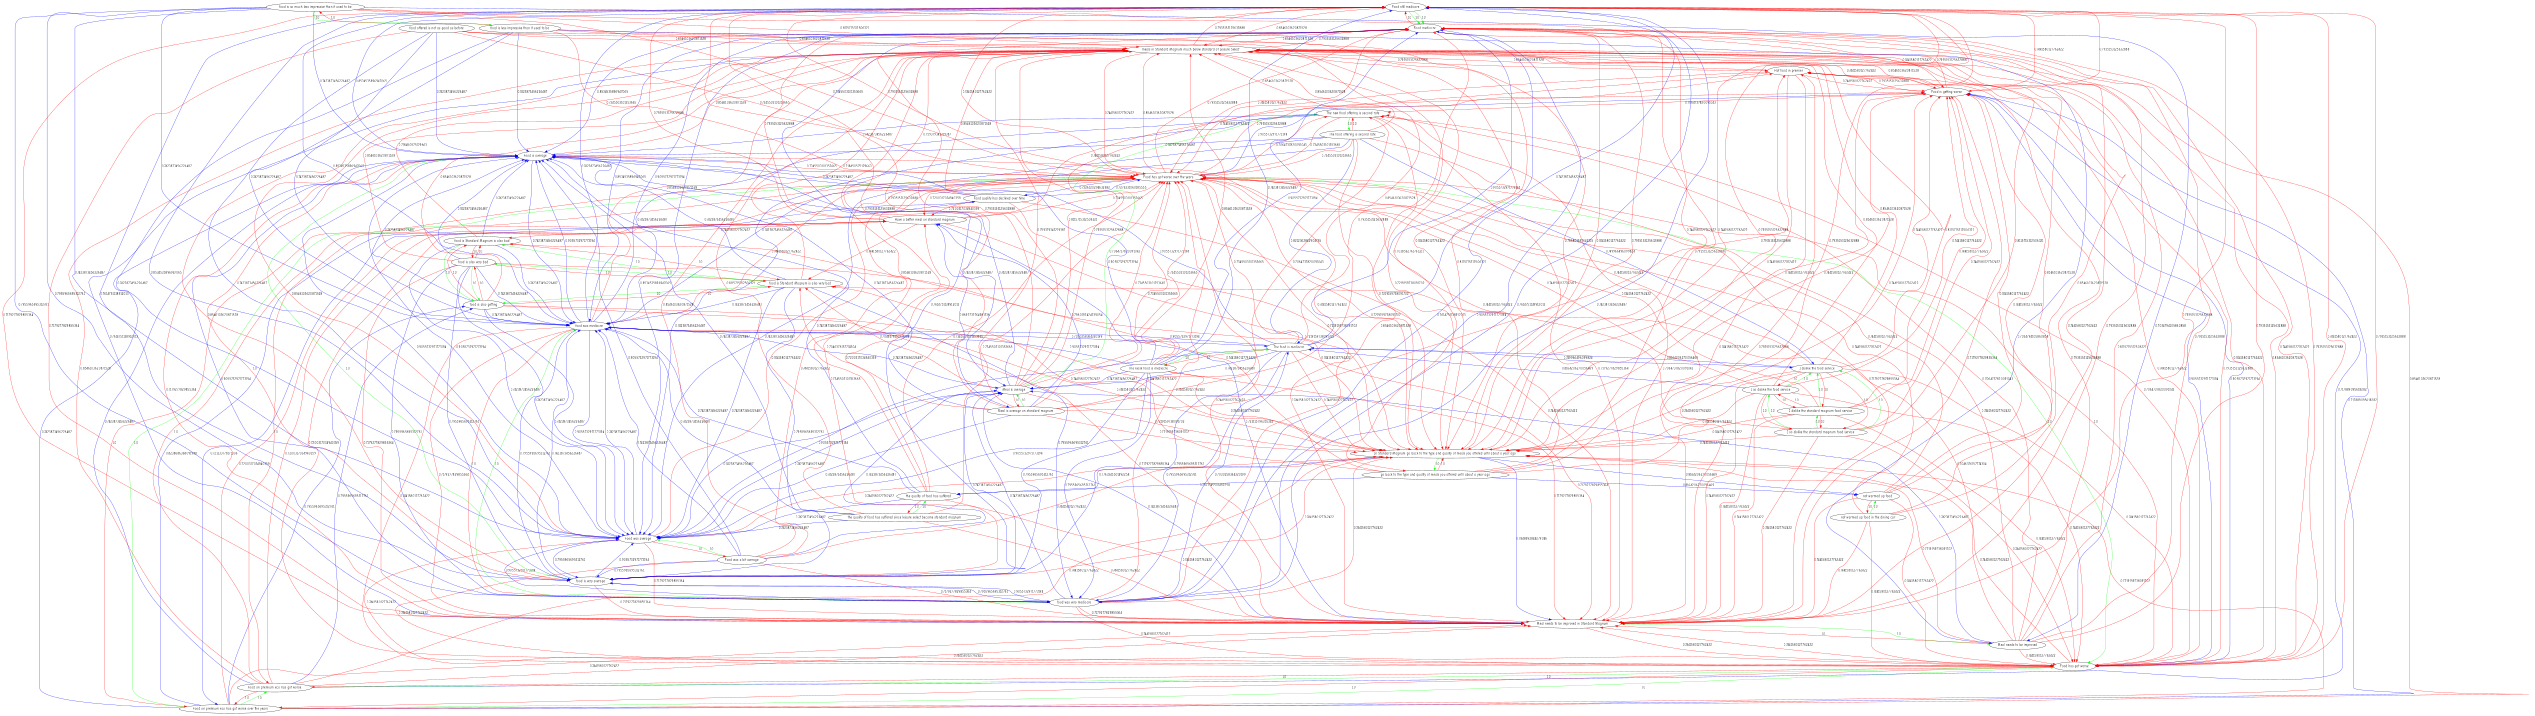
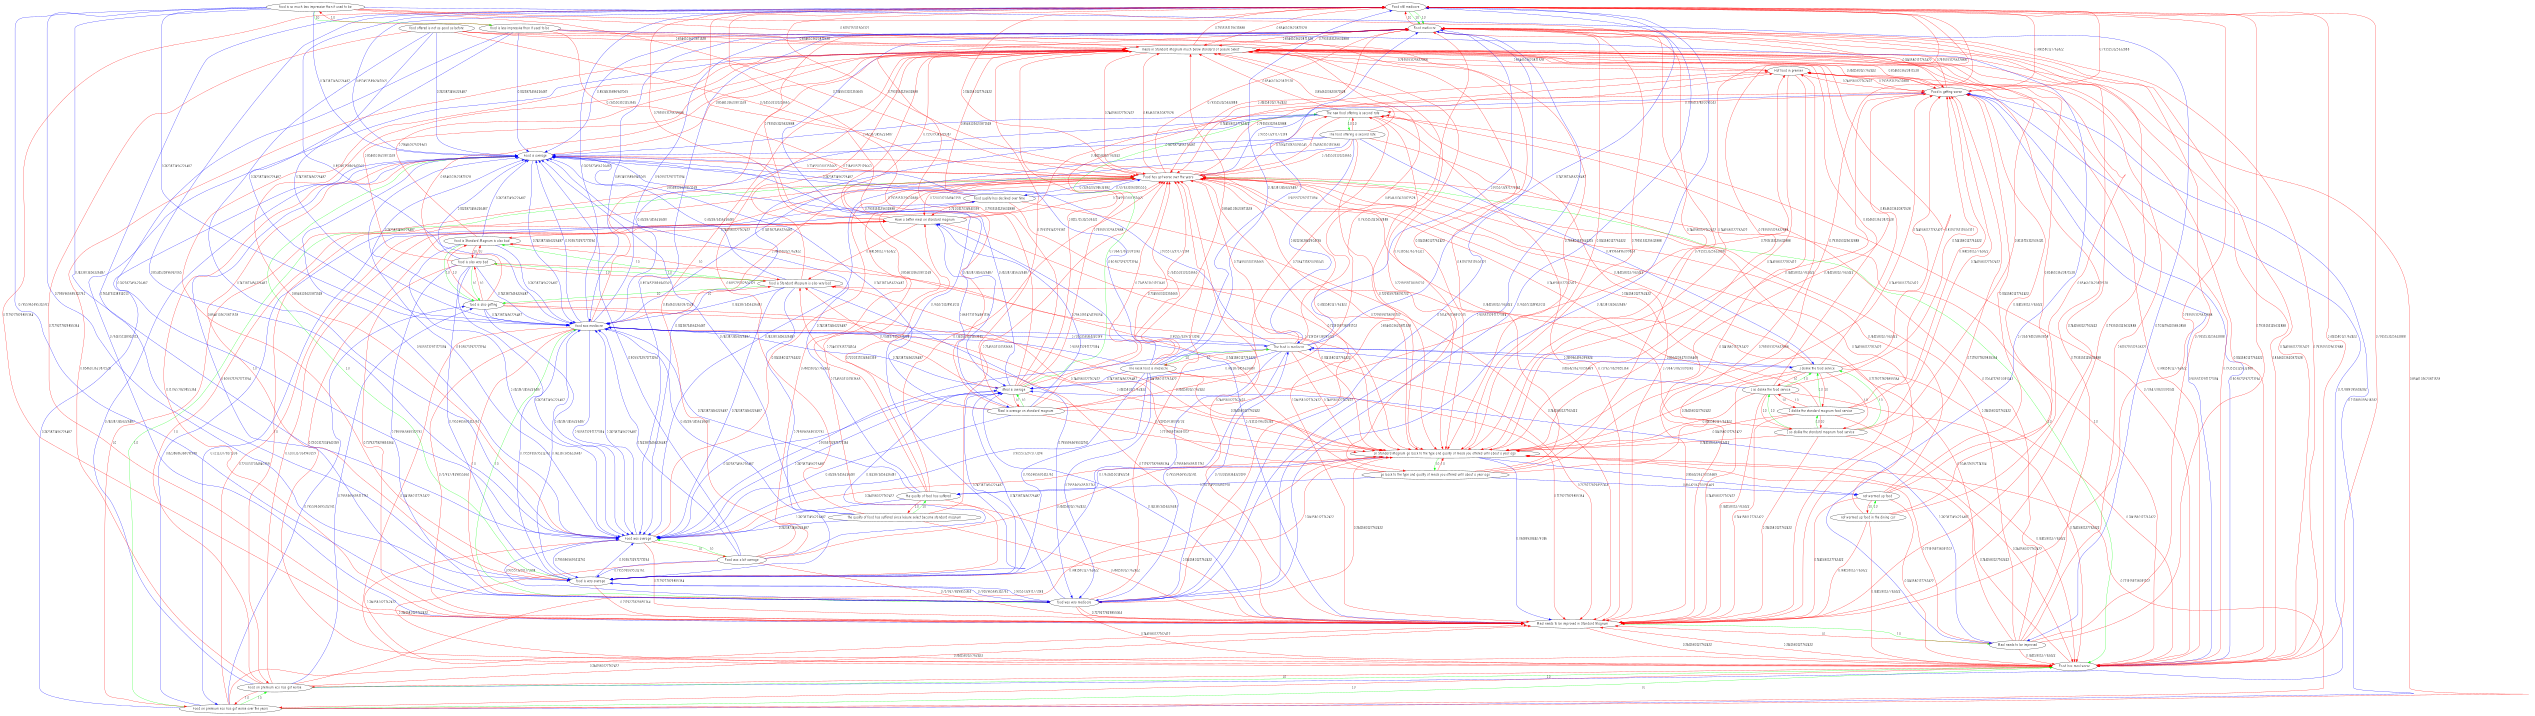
node "Food has got worse": label "Food has got worse" -> "Food has meal worse"
